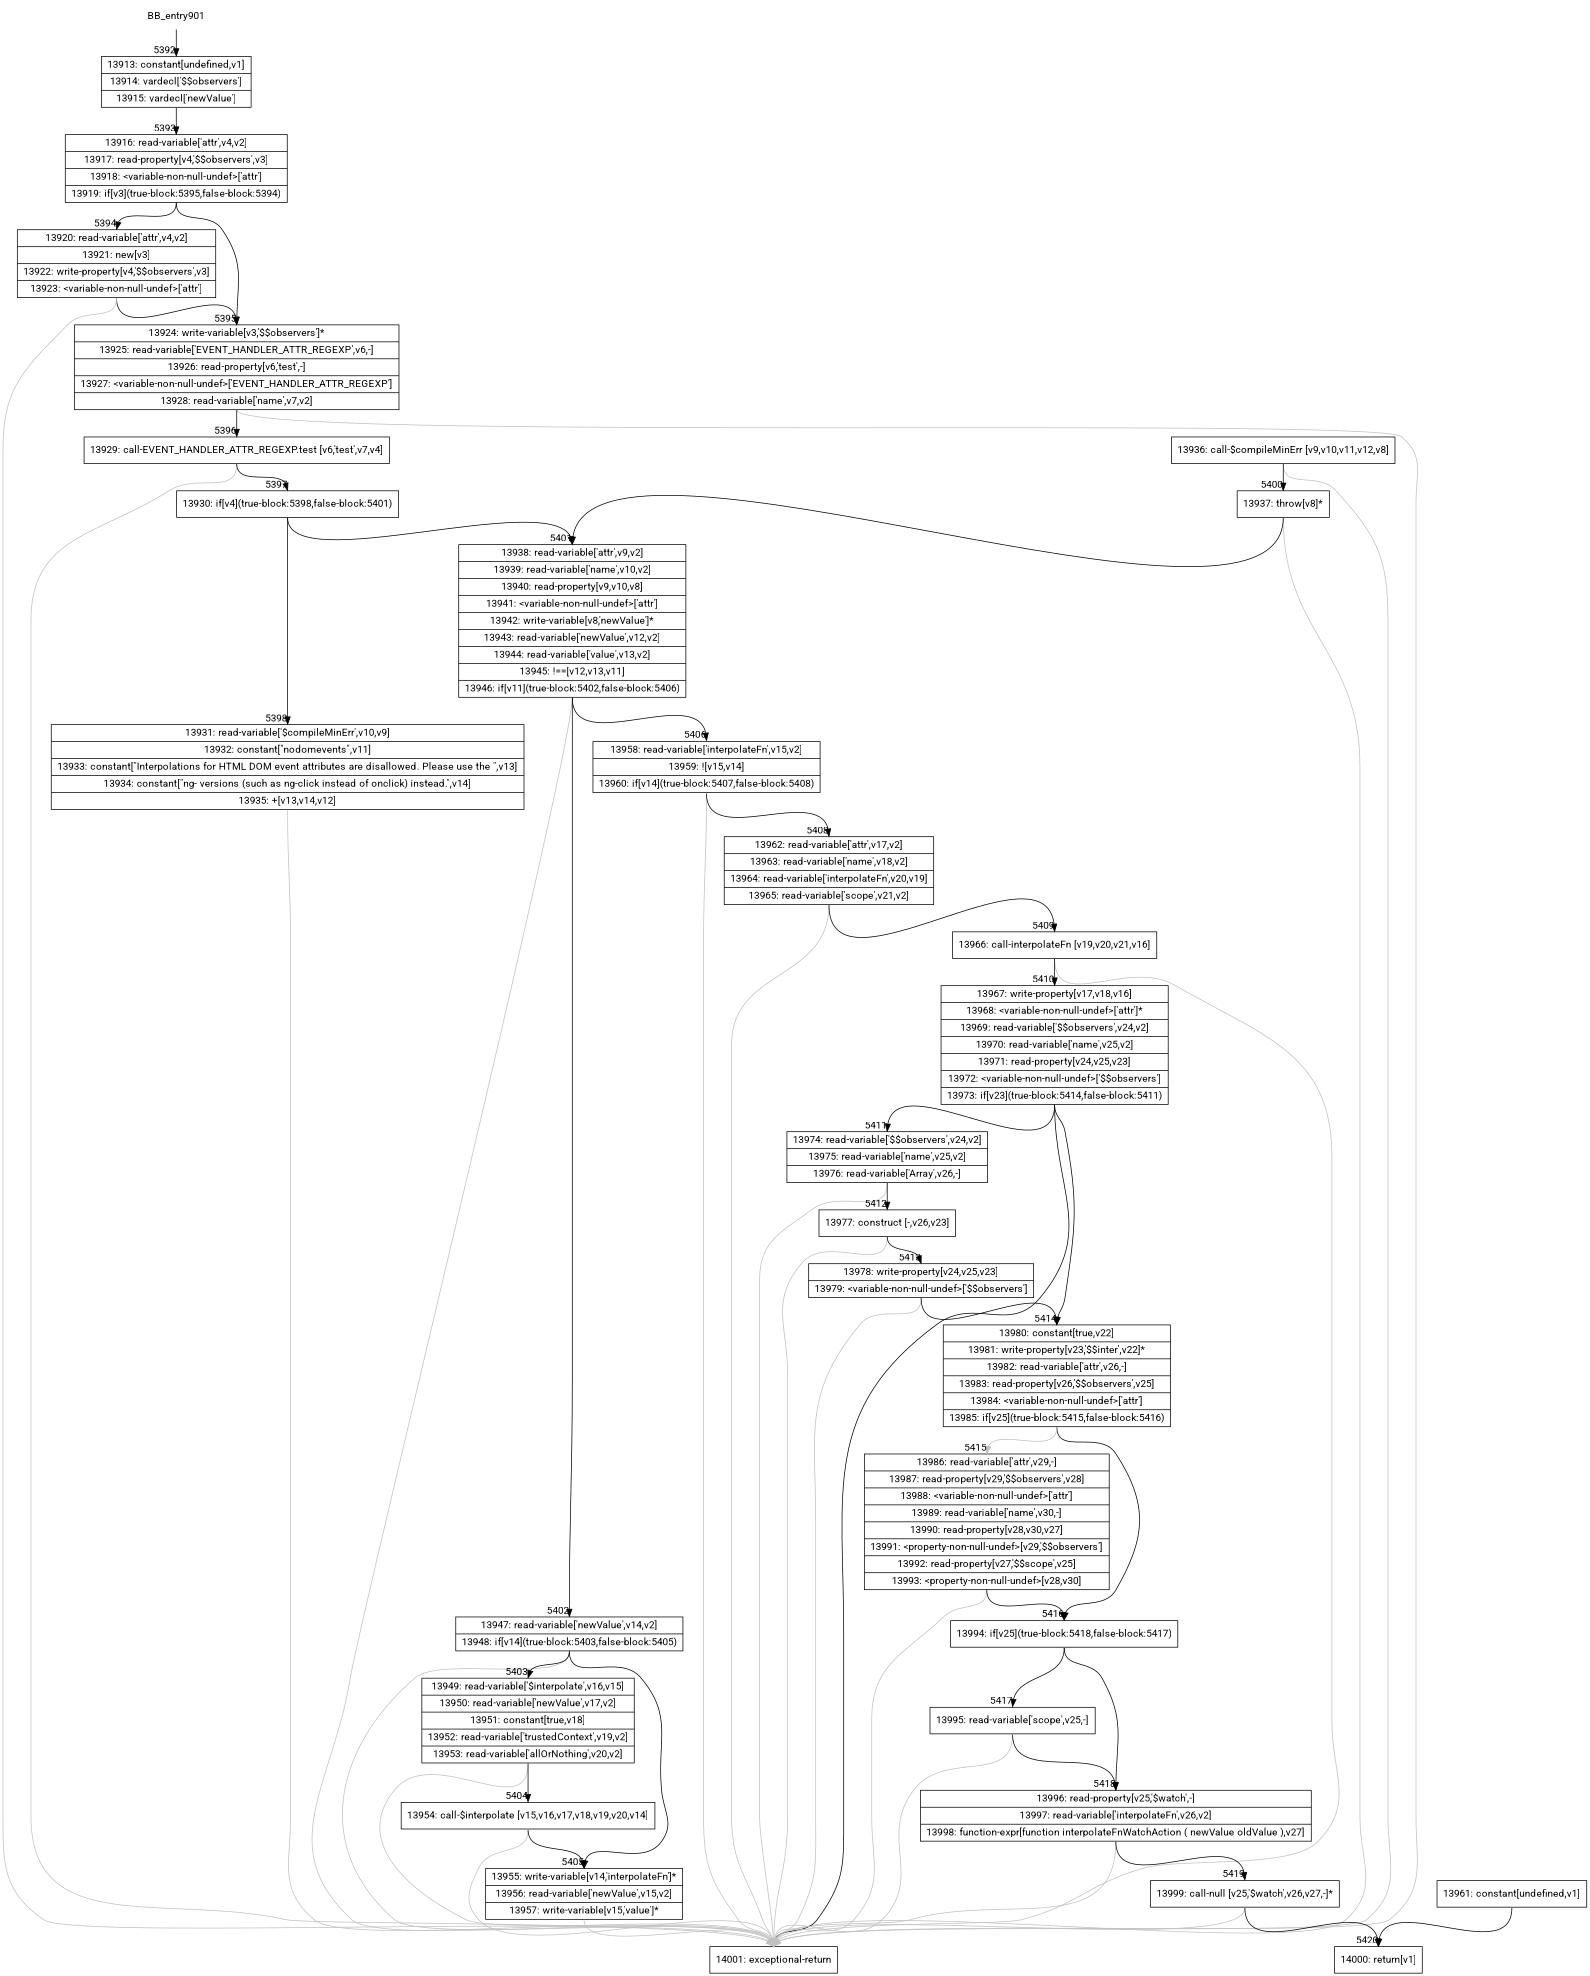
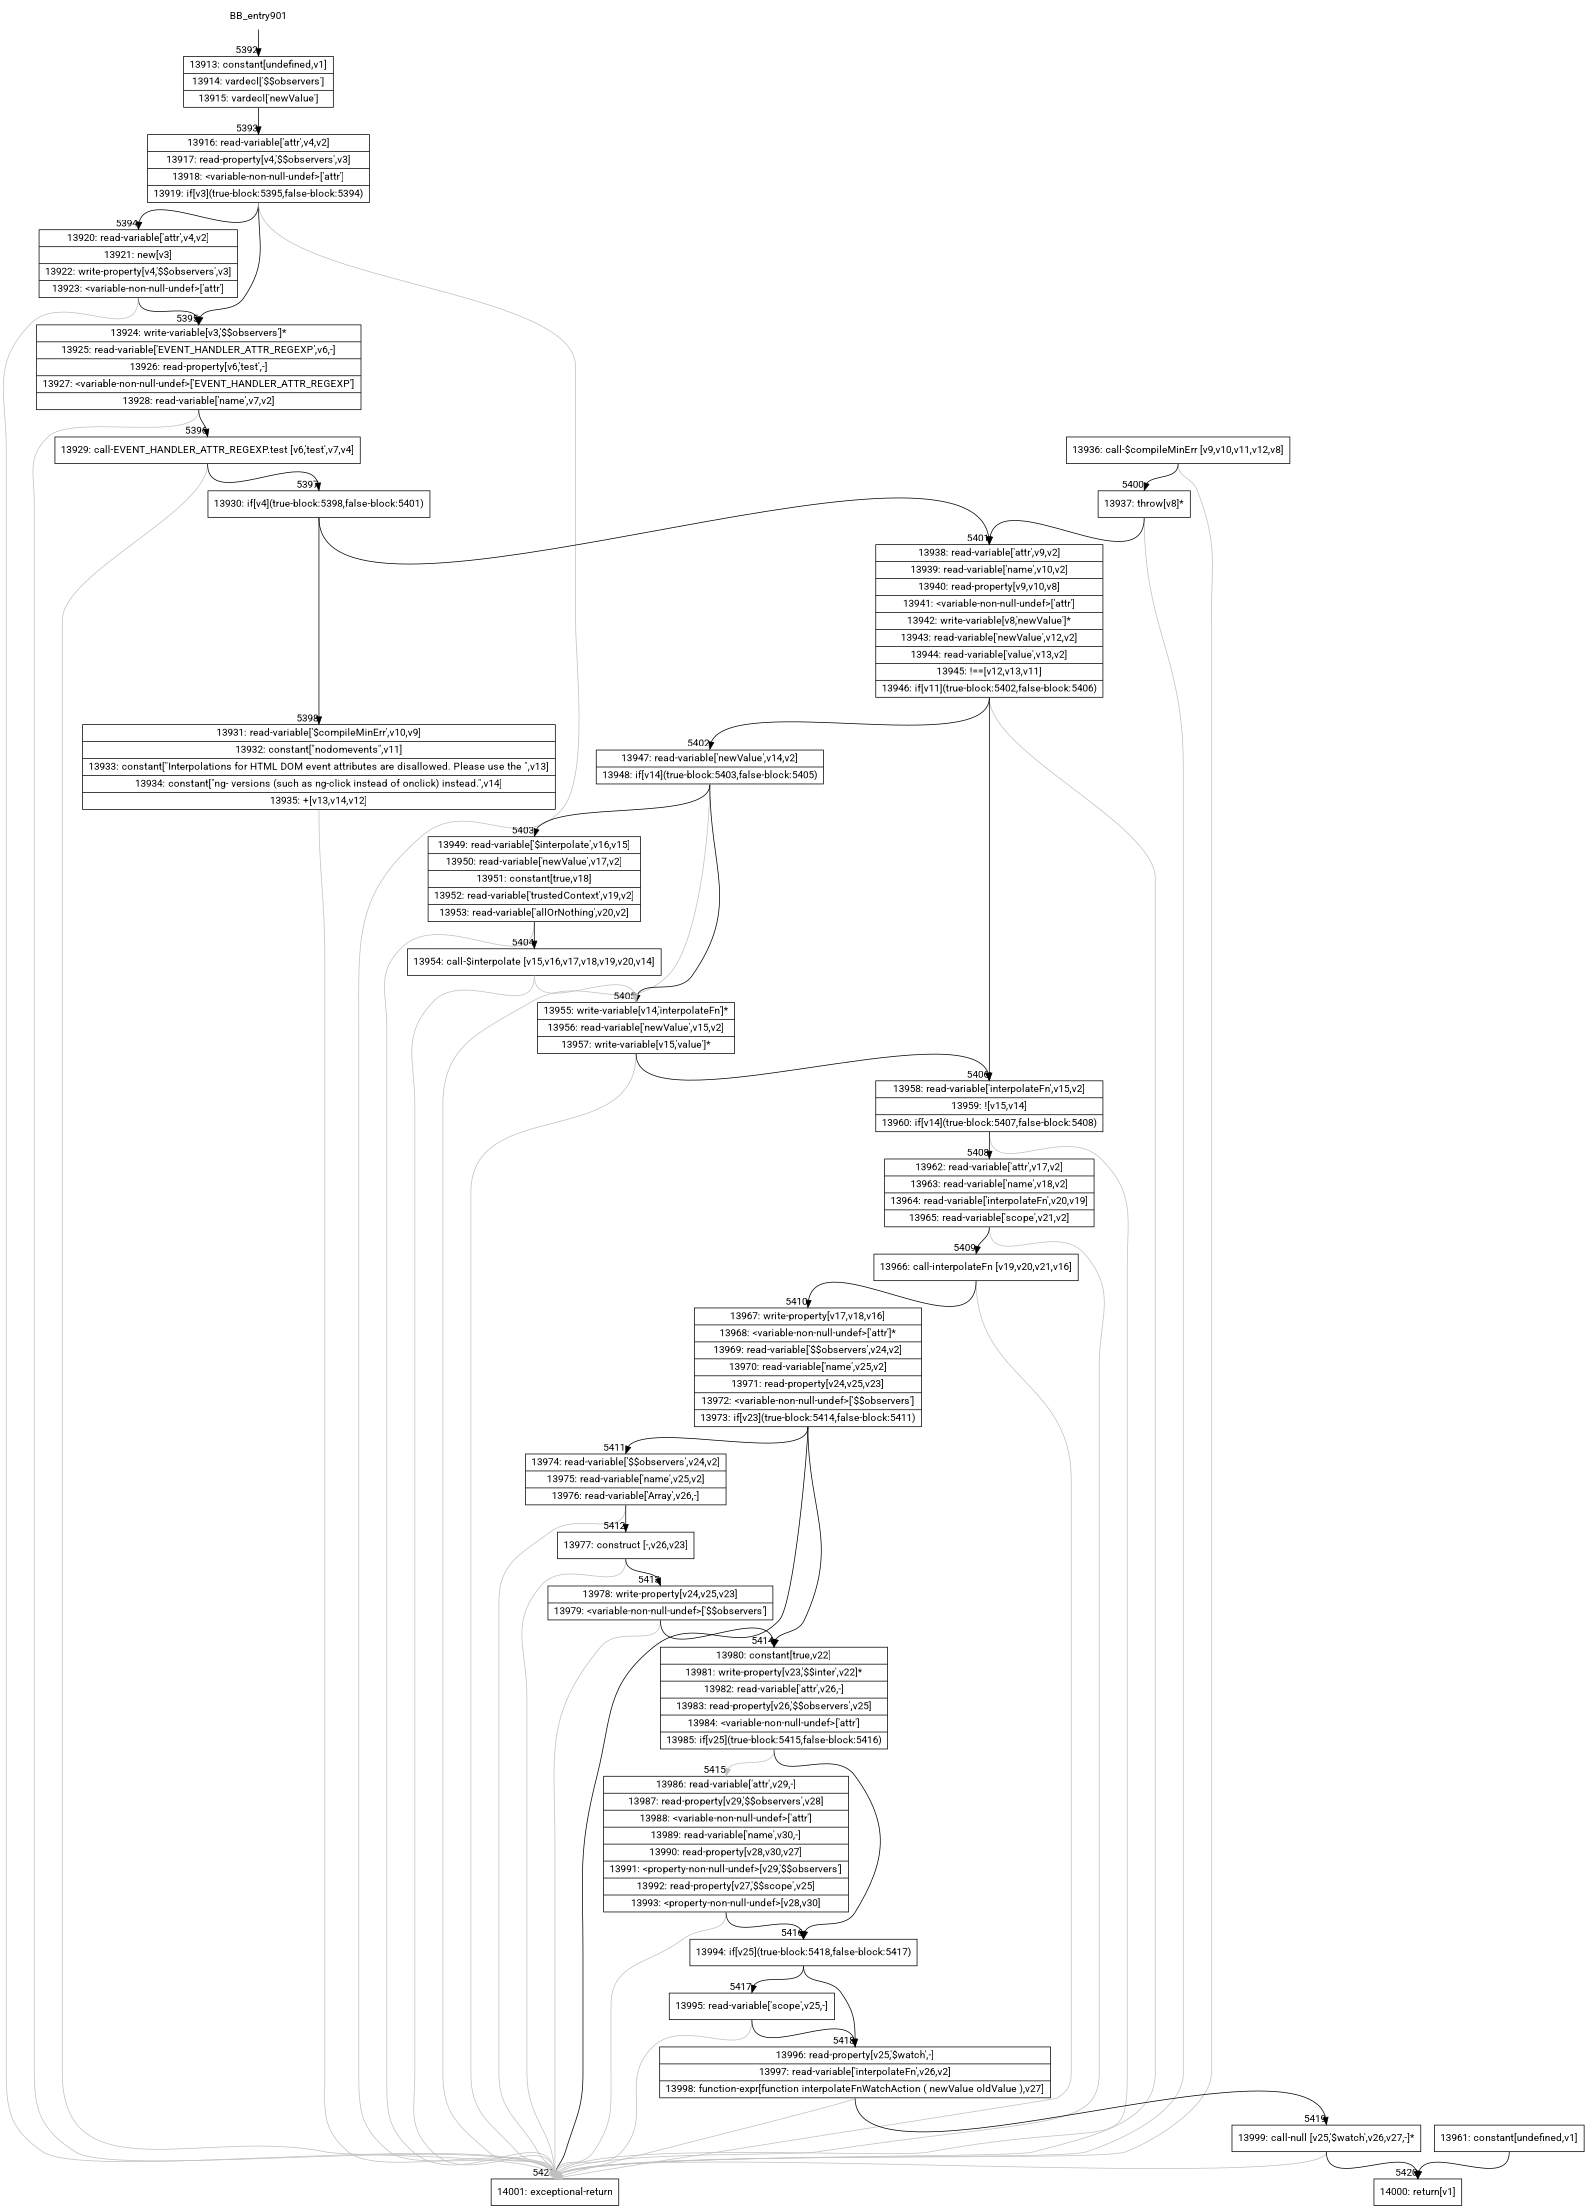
edge "13955: write-variable[v14,'interpolateFn']*" -> "13958: read-variable['interpolateFn',v15,v2]": added
edge "13916: read-variable['attr',v4,v2]" -> "14001: exceptional-return": added
edge "13954: call-$interpolate [v15,v16,v17,v18,v19,v20,v14]" -> "13955: write-variable[v14,'interpolateFn']*": color black -> gray
